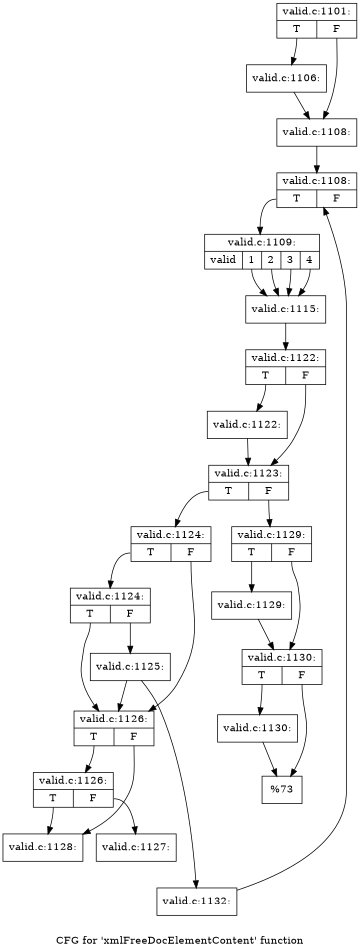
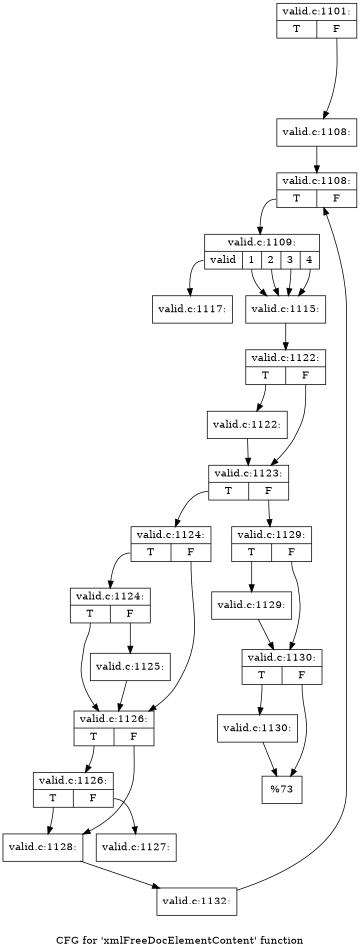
node "valid.c:1106:": removed
node "valid.c:1117:": added
edge "valid.c:1125:" -> "valid.c:1132:": now "valid.c:1128:" -> "valid.c:1132:"
